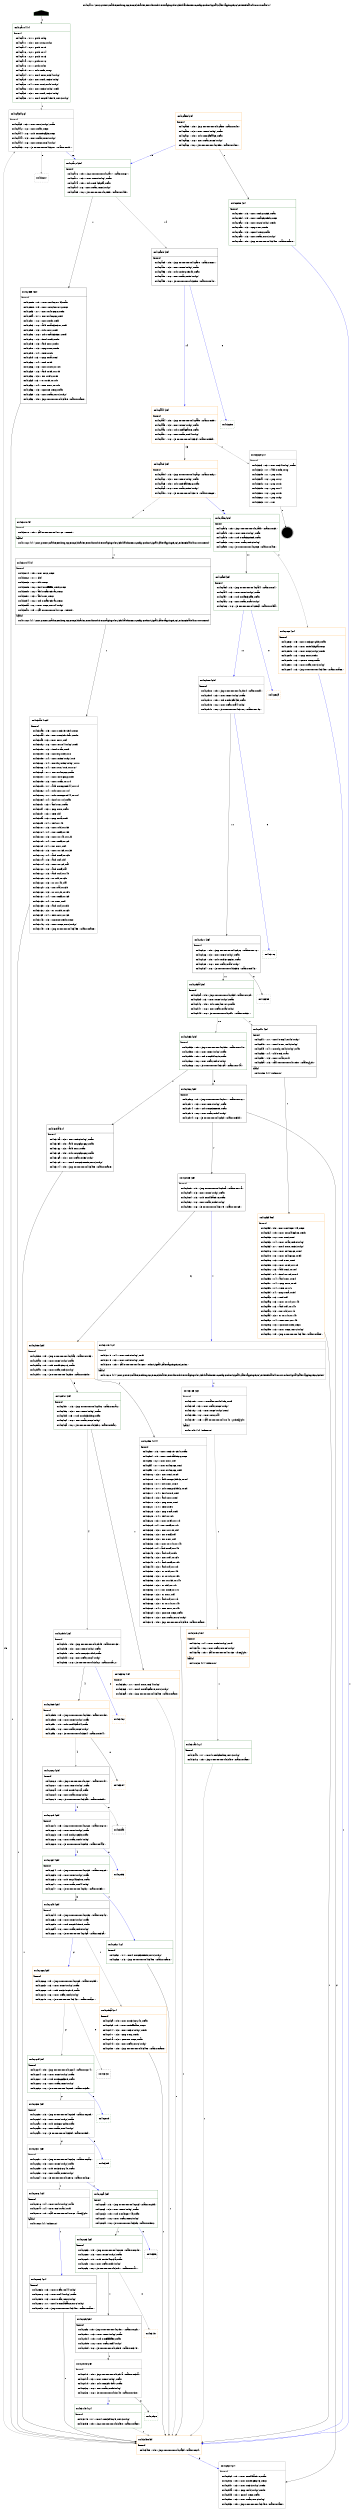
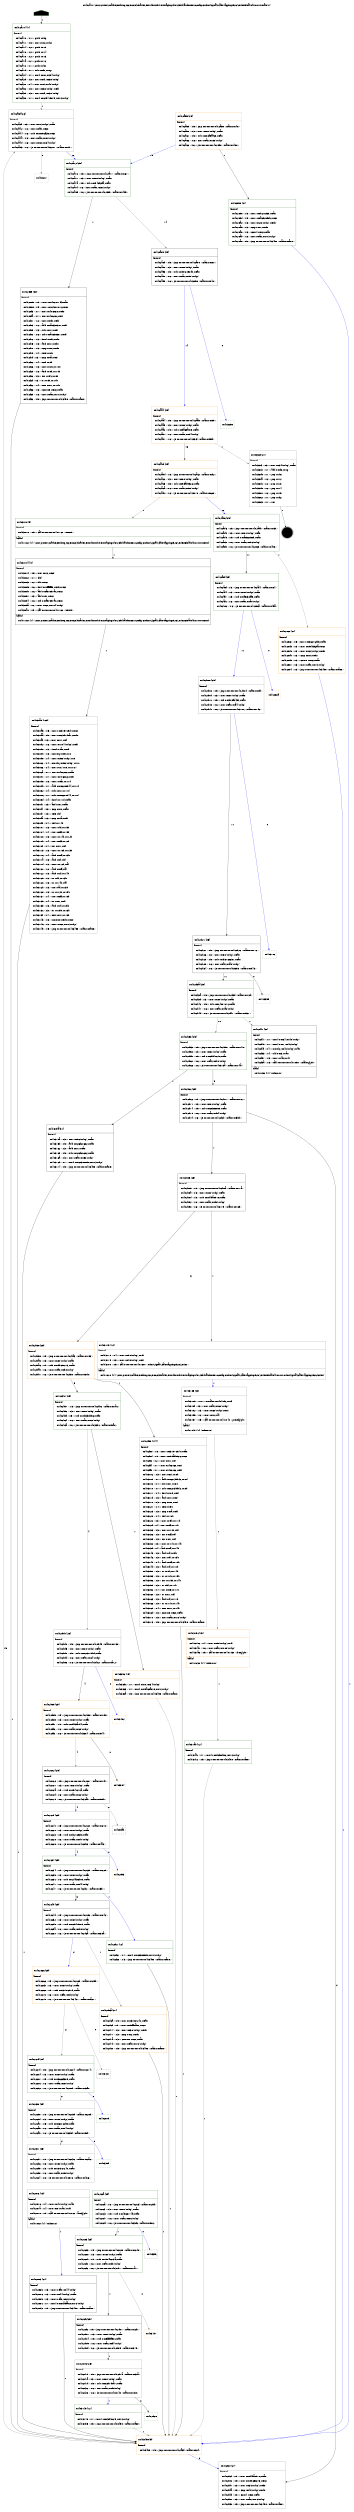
node "0x402f5f [98]": removed
edge "0x402cb1 [25]" -> "0x402e76 [13]": removed, label "1"
edge "0x402cb1 [25]" -> "0x402cca [25]": removed, label "1"
